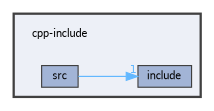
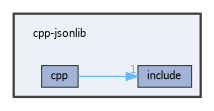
node "cpp-include": label "cpp-include" -> "cpp-jsonlib"
node "src": label "src" -> "cpp"
